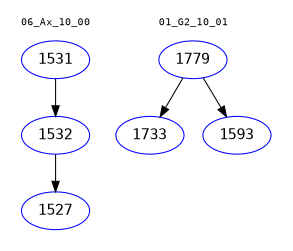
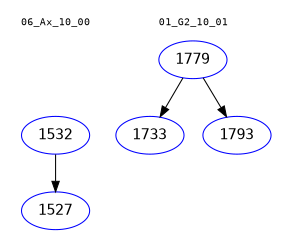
node "1531": removed
node "1593": label "1593" -> "1793"
